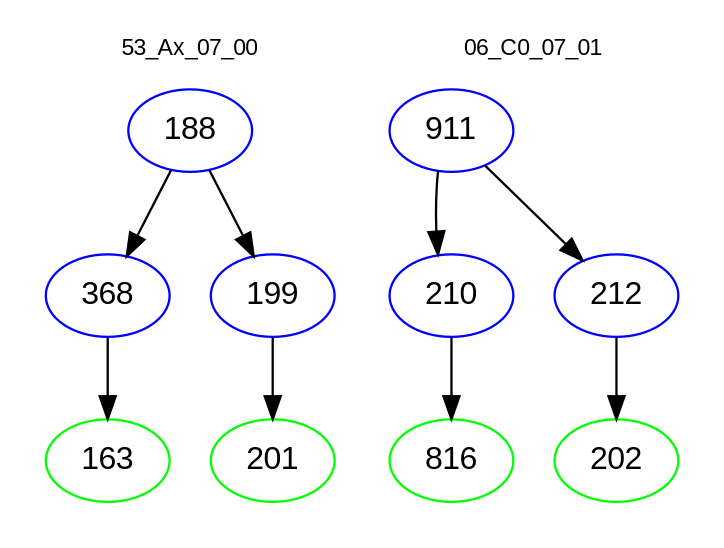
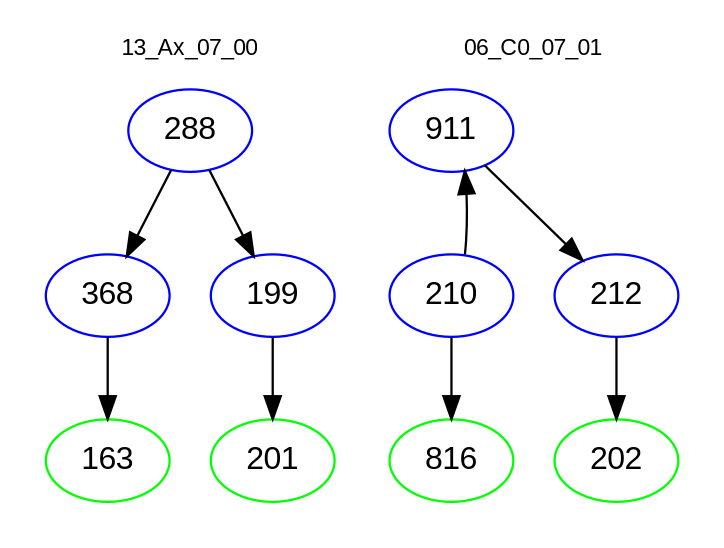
cluster "53_Ax_07_00": label "53_Ax_07_00" -> "13_Ax_07_00"
node "188": label "188" -> "288"
edge "911" -> "210": reversed
